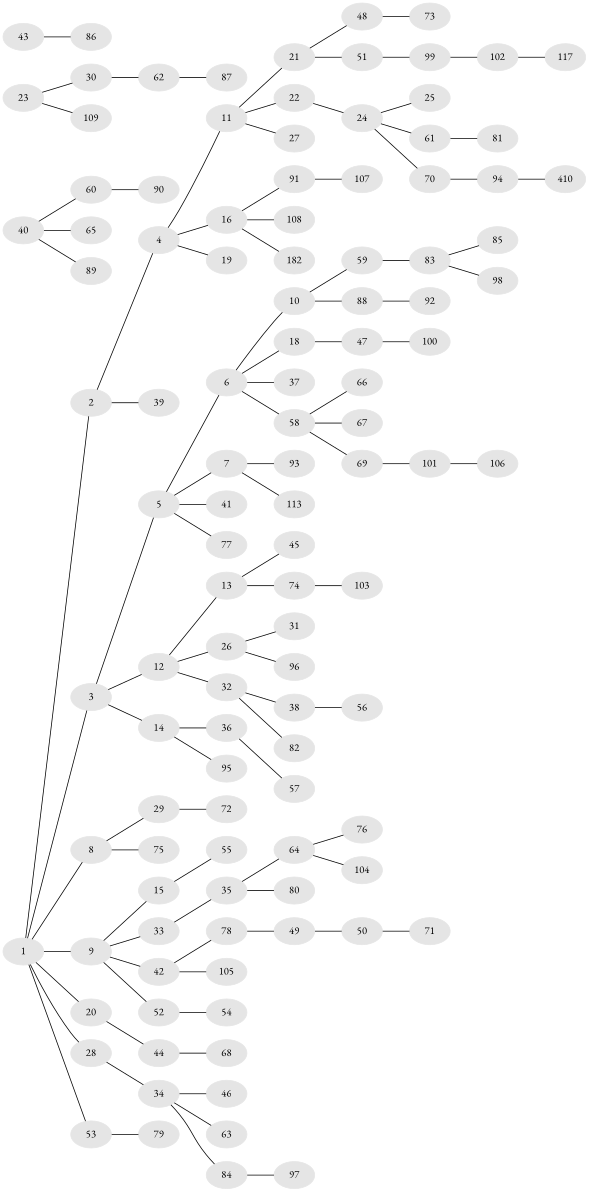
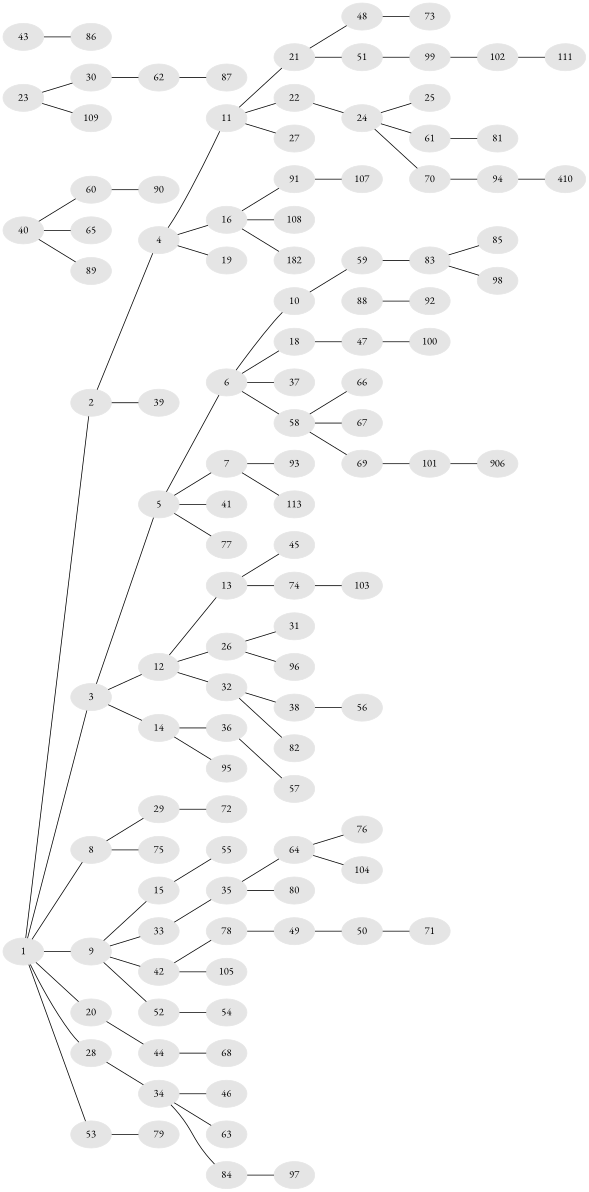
node "117": label "117" -> "111"
edge "10" -- "88": removed
node "106": label "106" -> "906"
